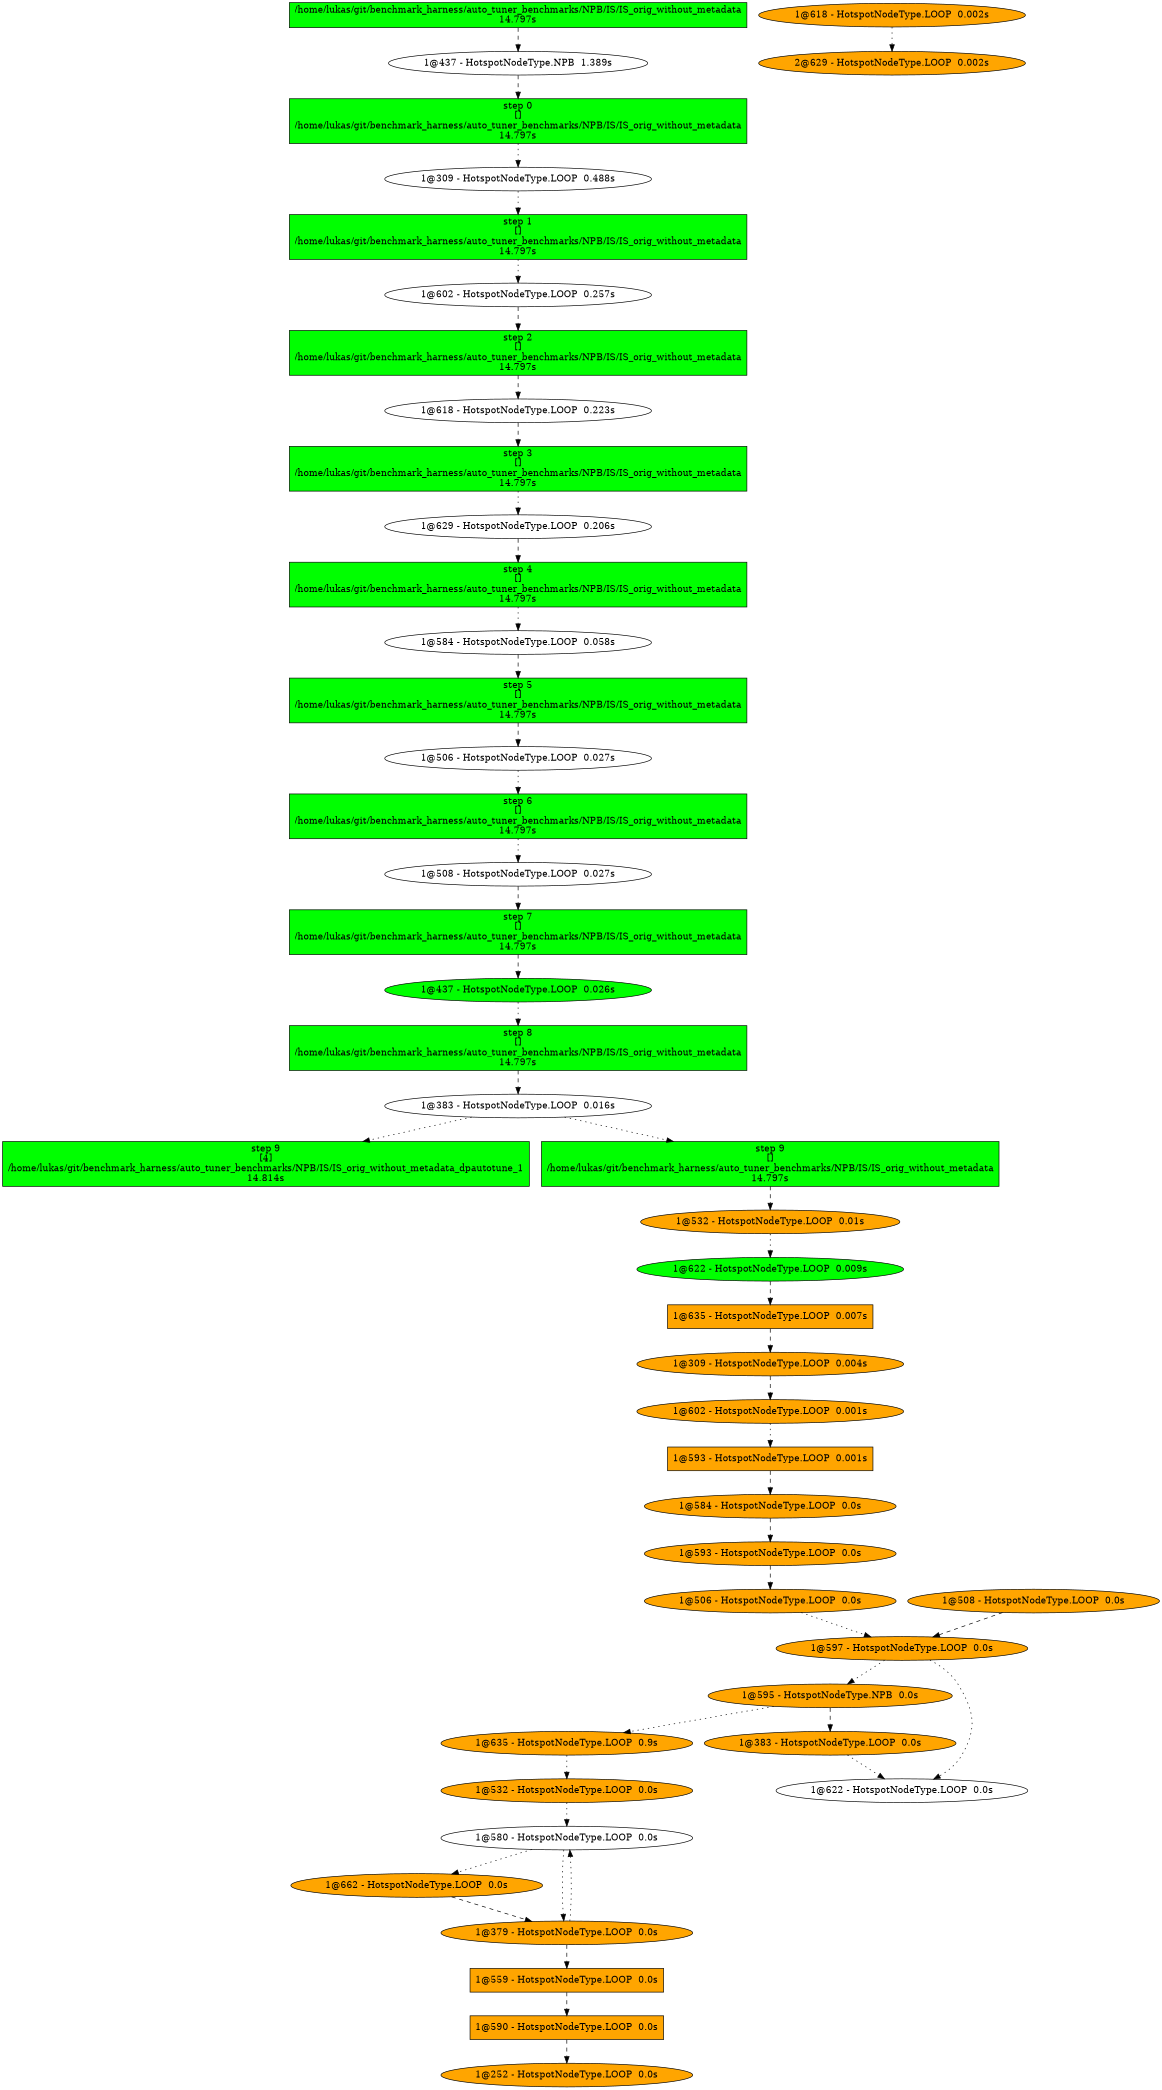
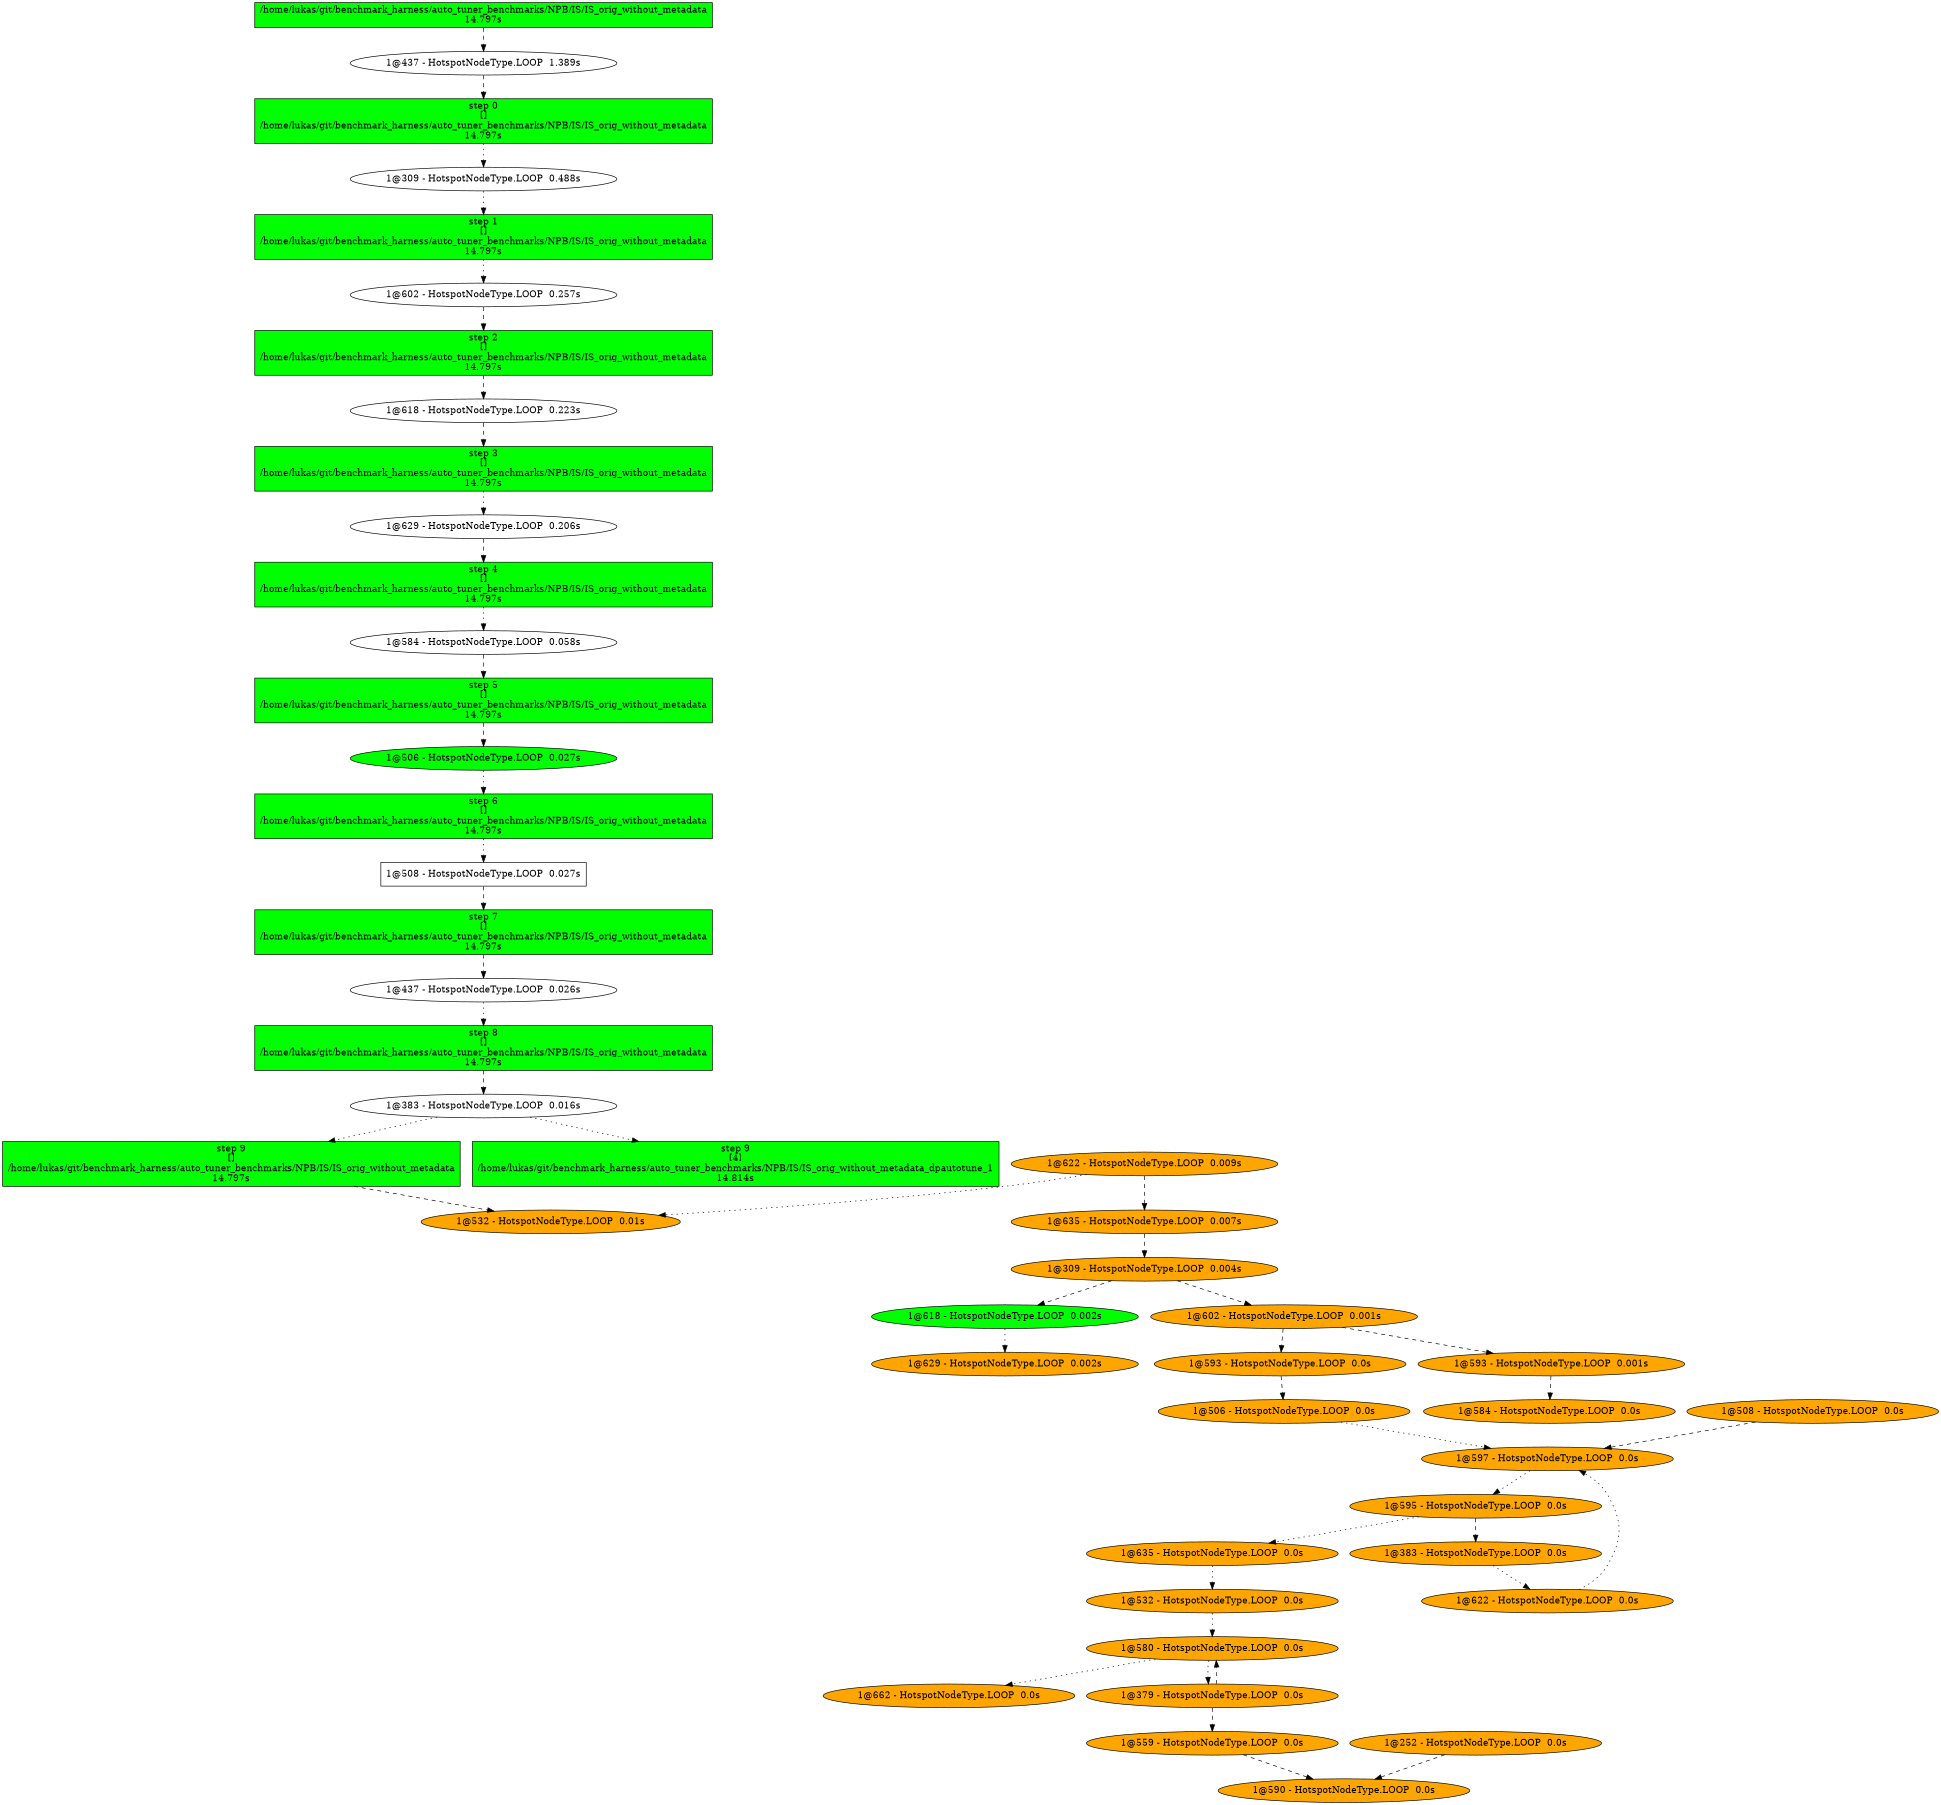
node "1@618 - HotspotNodeType.LOOP  0.002s": fillcolor orange -> green
node "1@437 - HotspotNodeType.NPB  1.389s": label "1@437 - HotspotNodeType.NPB  1.389s" -> "1@437 - HotspotNodeType.LOOP  1.389s"
node "2@629 - HotspotNodeType.LOOP  0.002s": label "2@629 - HotspotNodeType.LOOP  0.002s" -> "1@629 - HotspotNodeType.LOOP  0.002s"
node "1@506 - HotspotNodeType.LOOP  0.027s": fillcolor white -> green
node "1@508 - HotspotNodeType.LOOP  0.027s": shape ellipse -> box
node "1@437 - HotspotNodeType.LOOP  0.026s": fillcolor green -> white
edge "1@532 - HotspotNodeType.LOOP  0.01s" -> "1@622 - HotspotNodeType.LOOP  0.009s": reversed
node "1@622 - HotspotNodeType.LOOP  0.009s": fillcolor green -> orange
edge "1@309 - HotspotNodeType.LOOP  0.004s" -> "1@618 - HotspotNodeType.LOOP  0.002s": added
node "1@635 - HotspotNodeType.LOOP  0.007s": shape box -> ellipse
edge "1@602 - HotspotNodeType.LOOP  0.001s" -> "1@593 - HotspotNodeType.LOOP  0.001s": style dotted -> dashed
node "1@593 - HotspotNodeType.LOOP  0.001s": shape box -> ellipse
edge "1@584 - HotspotNodeType.LOOP  0.0s" -> "1@593 - HotspotNodeType.LOOP  0.0s": now "1@602 - HotspotNodeType.LOOP  0.001s" -> "1@593 - HotspotNodeType.LOOP  0.0s"
node "1@595 - HotspotNodeType.NPB  0.0s": label "1@595 - HotspotNodeType.NPB  0.0s" -> "1@595 - HotspotNodeType.LOOP  0.0s"
edge "1@597 - HotspotNodeType.LOOP  0.0s" -> "1@622 - HotspotNodeType.LOOP  0.0s": reversed
node "1@635 - HotspotNodeType.LOOP  0.9s": label "1@635 - HotspotNodeType.LOOP  0.9s" -> "1@635 - HotspotNodeType.LOOP  0.0s"
node "1@622 - HotspotNodeType.LOOP  0.0s": fillcolor white -> orange
node "1@580 - HotspotNodeType.LOOP  0.0s": fillcolor white -> orange
edge "1@379 - HotspotNodeType.LOOP  0.0s" -> "1@580 - HotspotNodeType.LOOP  0.0s": style dotted -> dashed
edge "1@662 - HotspotNodeType.LOOP  0.0s" -> "1@379 - HotspotNodeType.LOOP  0.0s": removed
node "1@559 - HotspotNodeType.LOOP  0.0s": shape box -> ellipse
node "1@590 - HotspotNodeType.LOOP  0.0s": shape box -> ellipse
edge "1@590 - HotspotNodeType.LOOP  0.0s" -> "1@252 - HotspotNodeType.LOOP  0.0s": reversed
